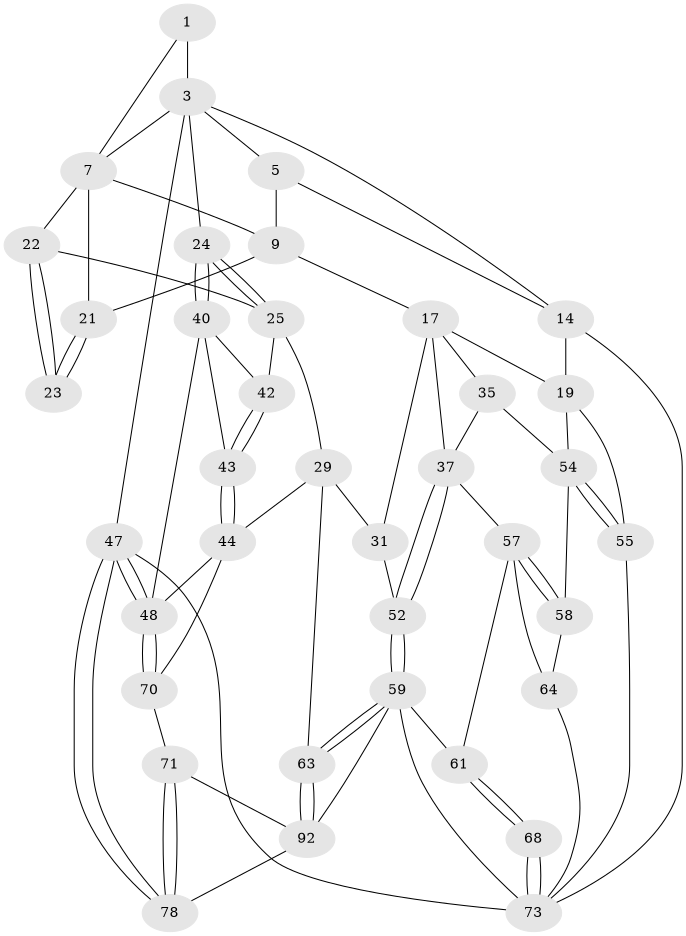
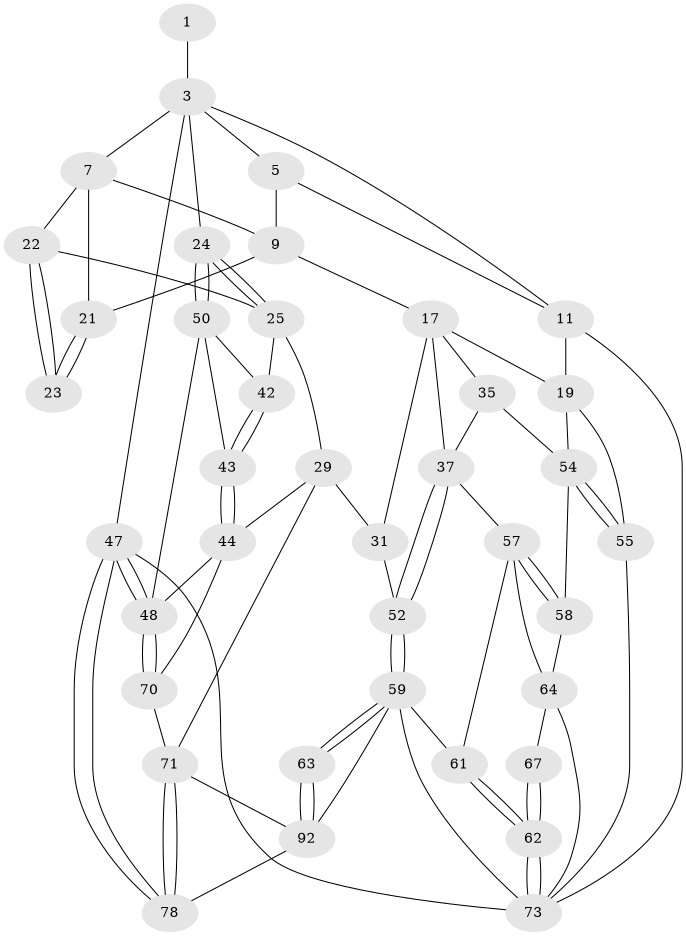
edge "1" -- "7": removed
node "40": label "40" -> "50"
node "14": label "14" -> "11"
edge "29" -- "63": now "29" -- "71"
node "67": added
node "68": label "68" -> "62"
